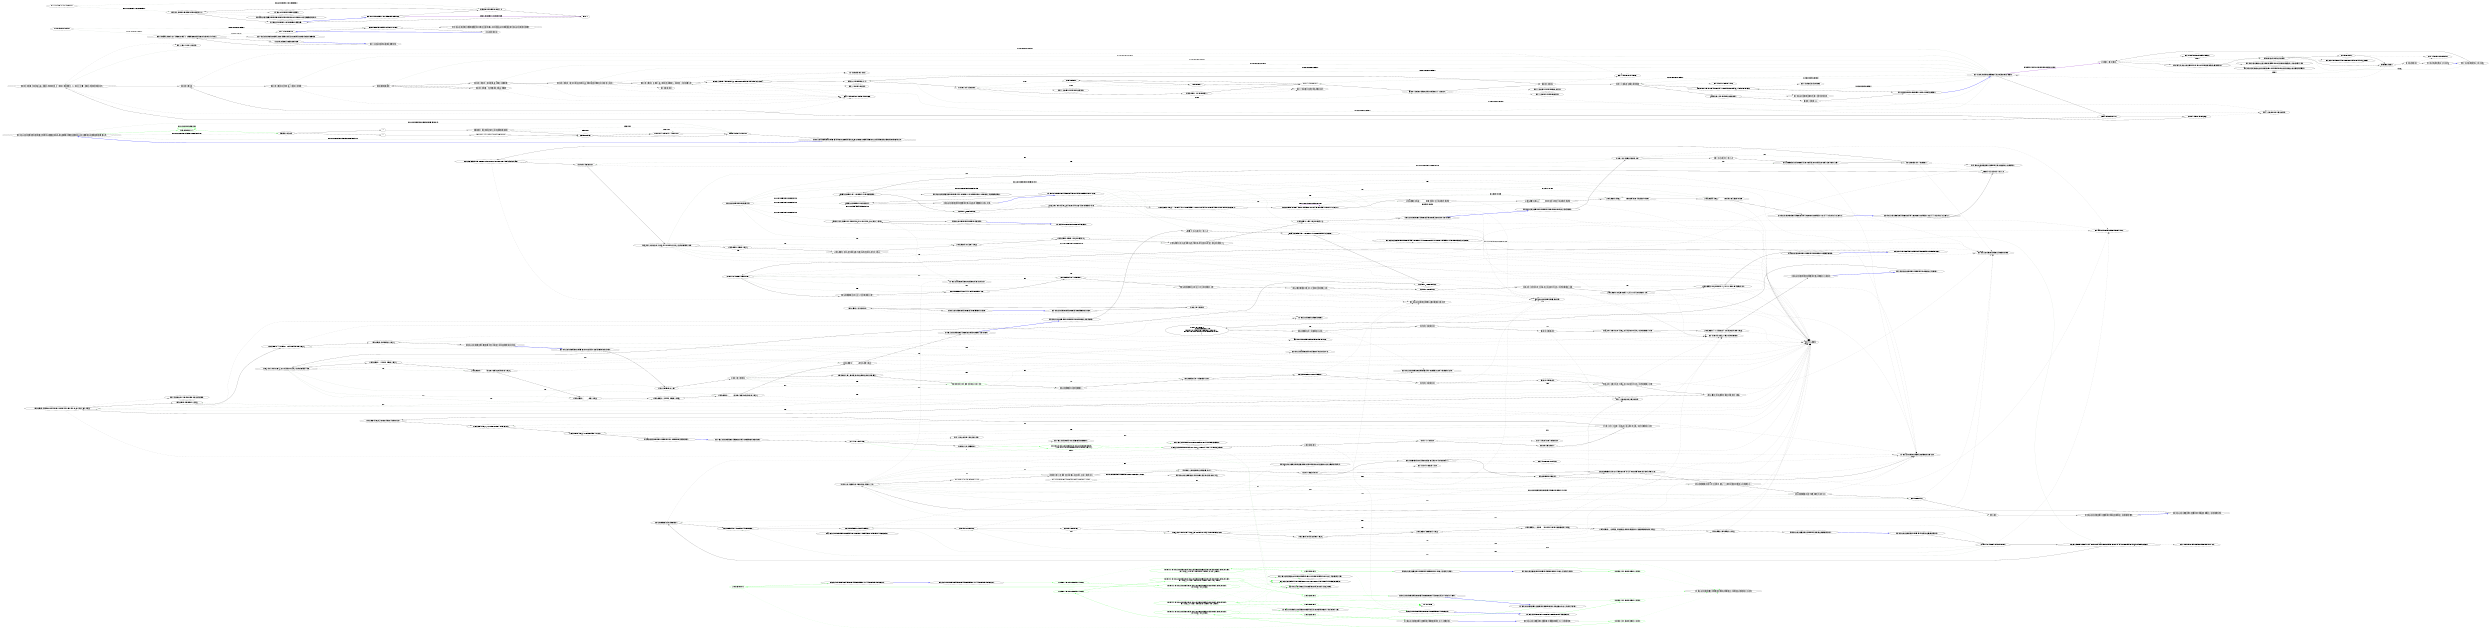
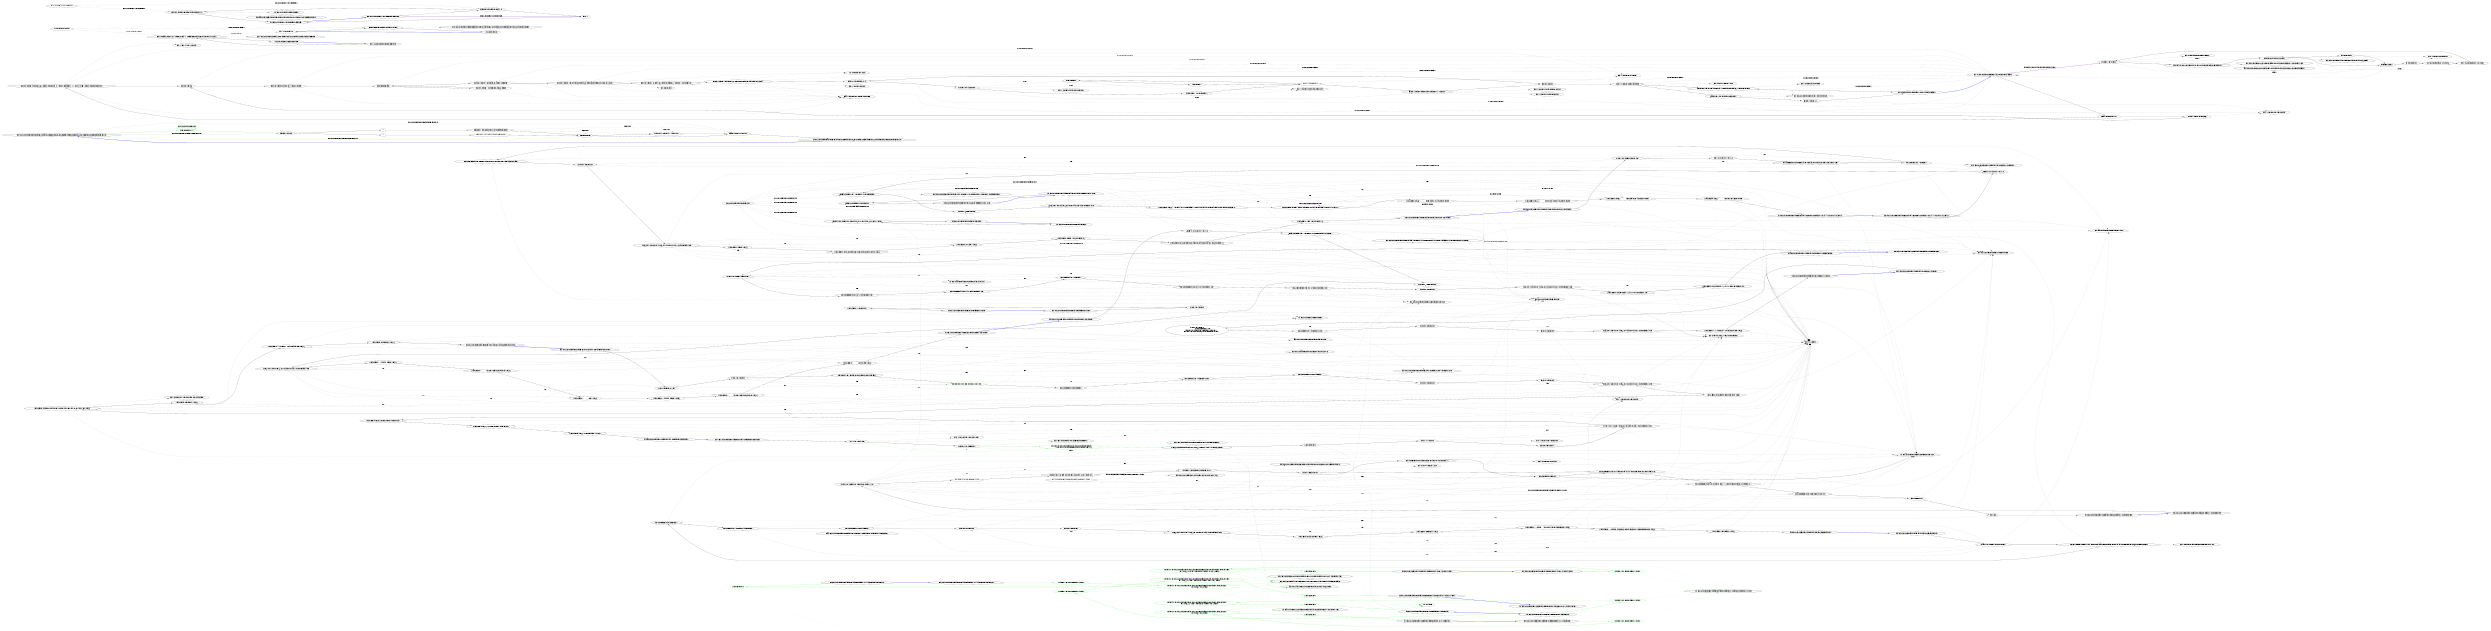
node "Assert.AreEqual('''', first.ToString())": label "Assert.AreEqual('''', first.ToString())" -> "Assert.AreEqual('''', local.ToString())"
